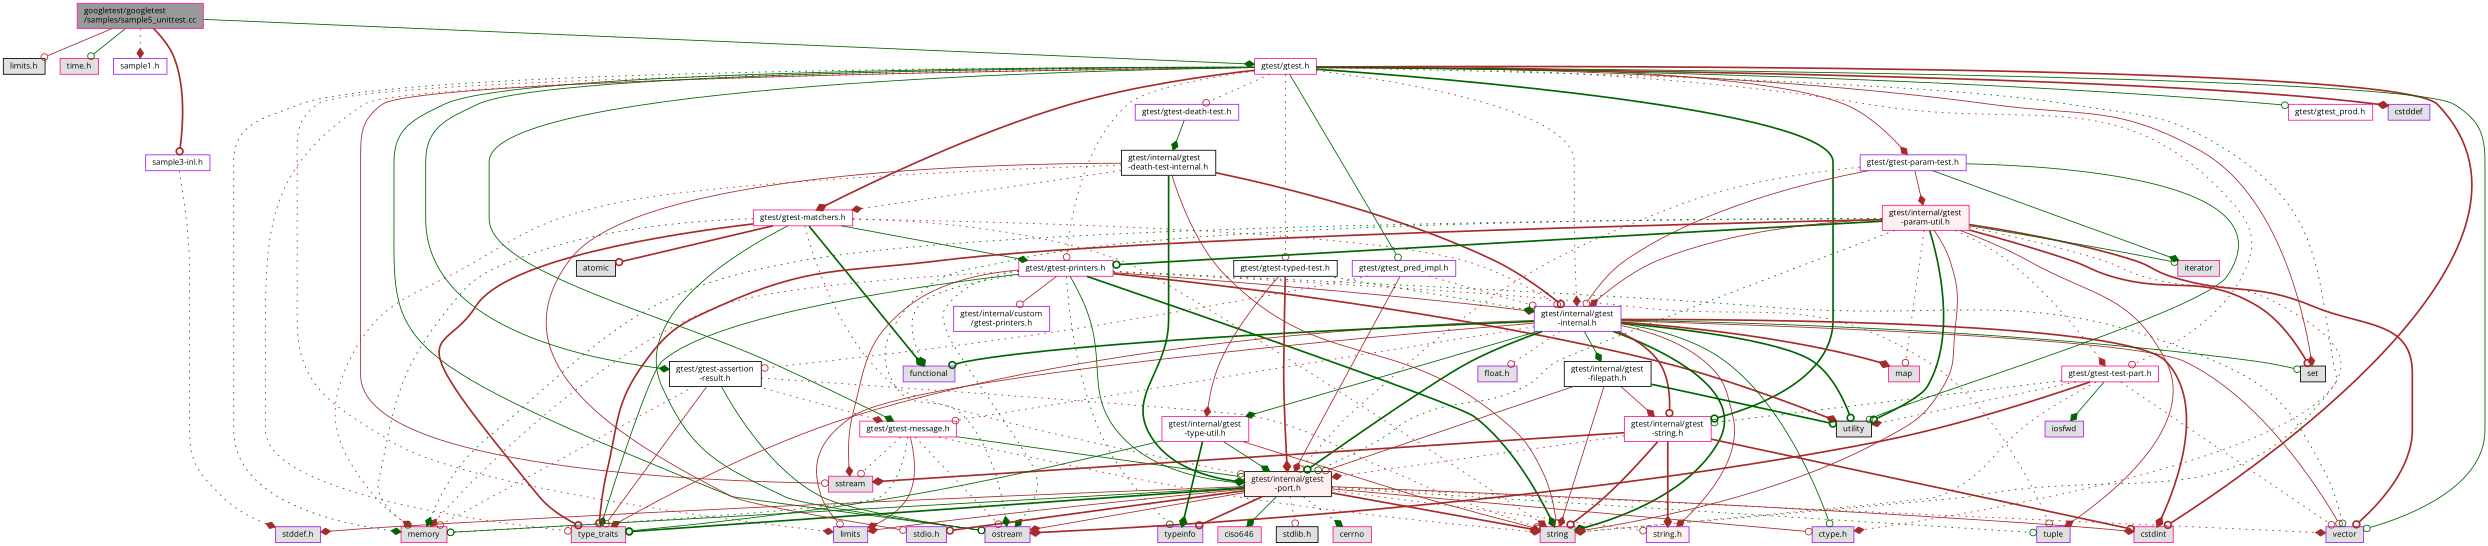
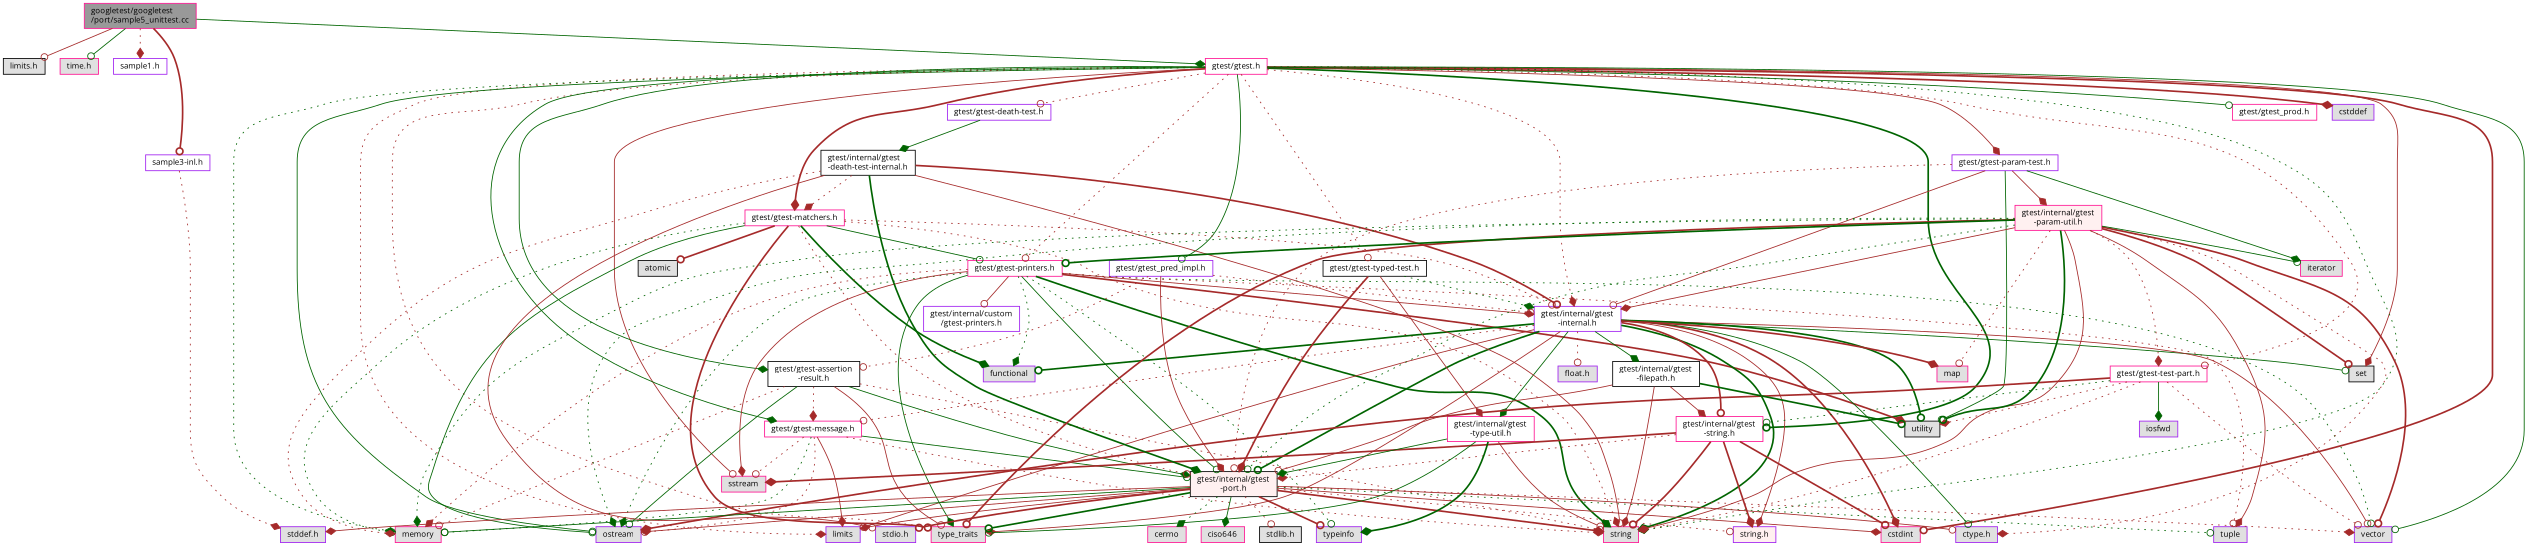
node "googletest/googletest /samples/sample5_unittest.cc": label "googletest/googletest /samples/sample5_unittest.cc" -> "googletest/googletest /port/sample5_unittest.cc"
edge "gtest/gtest-matchers.h" -> "gtest/gtest-printers.h": arrowhead diamond -> odot
edge "gtest/gtest-assertion -result.h" -> "gtest/internal/gtest -port.h": added
